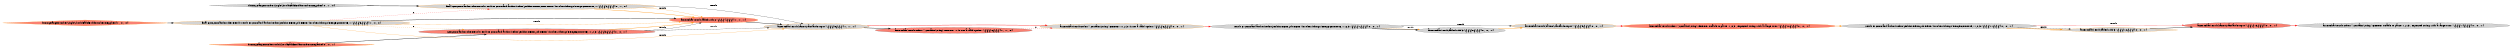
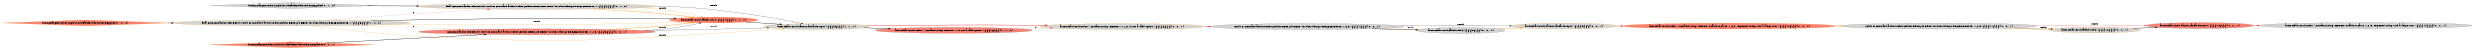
node "assertThat(result,failedWith(3))@@@12@@@['0', '0', '1']": shape diamond -> ellipse
